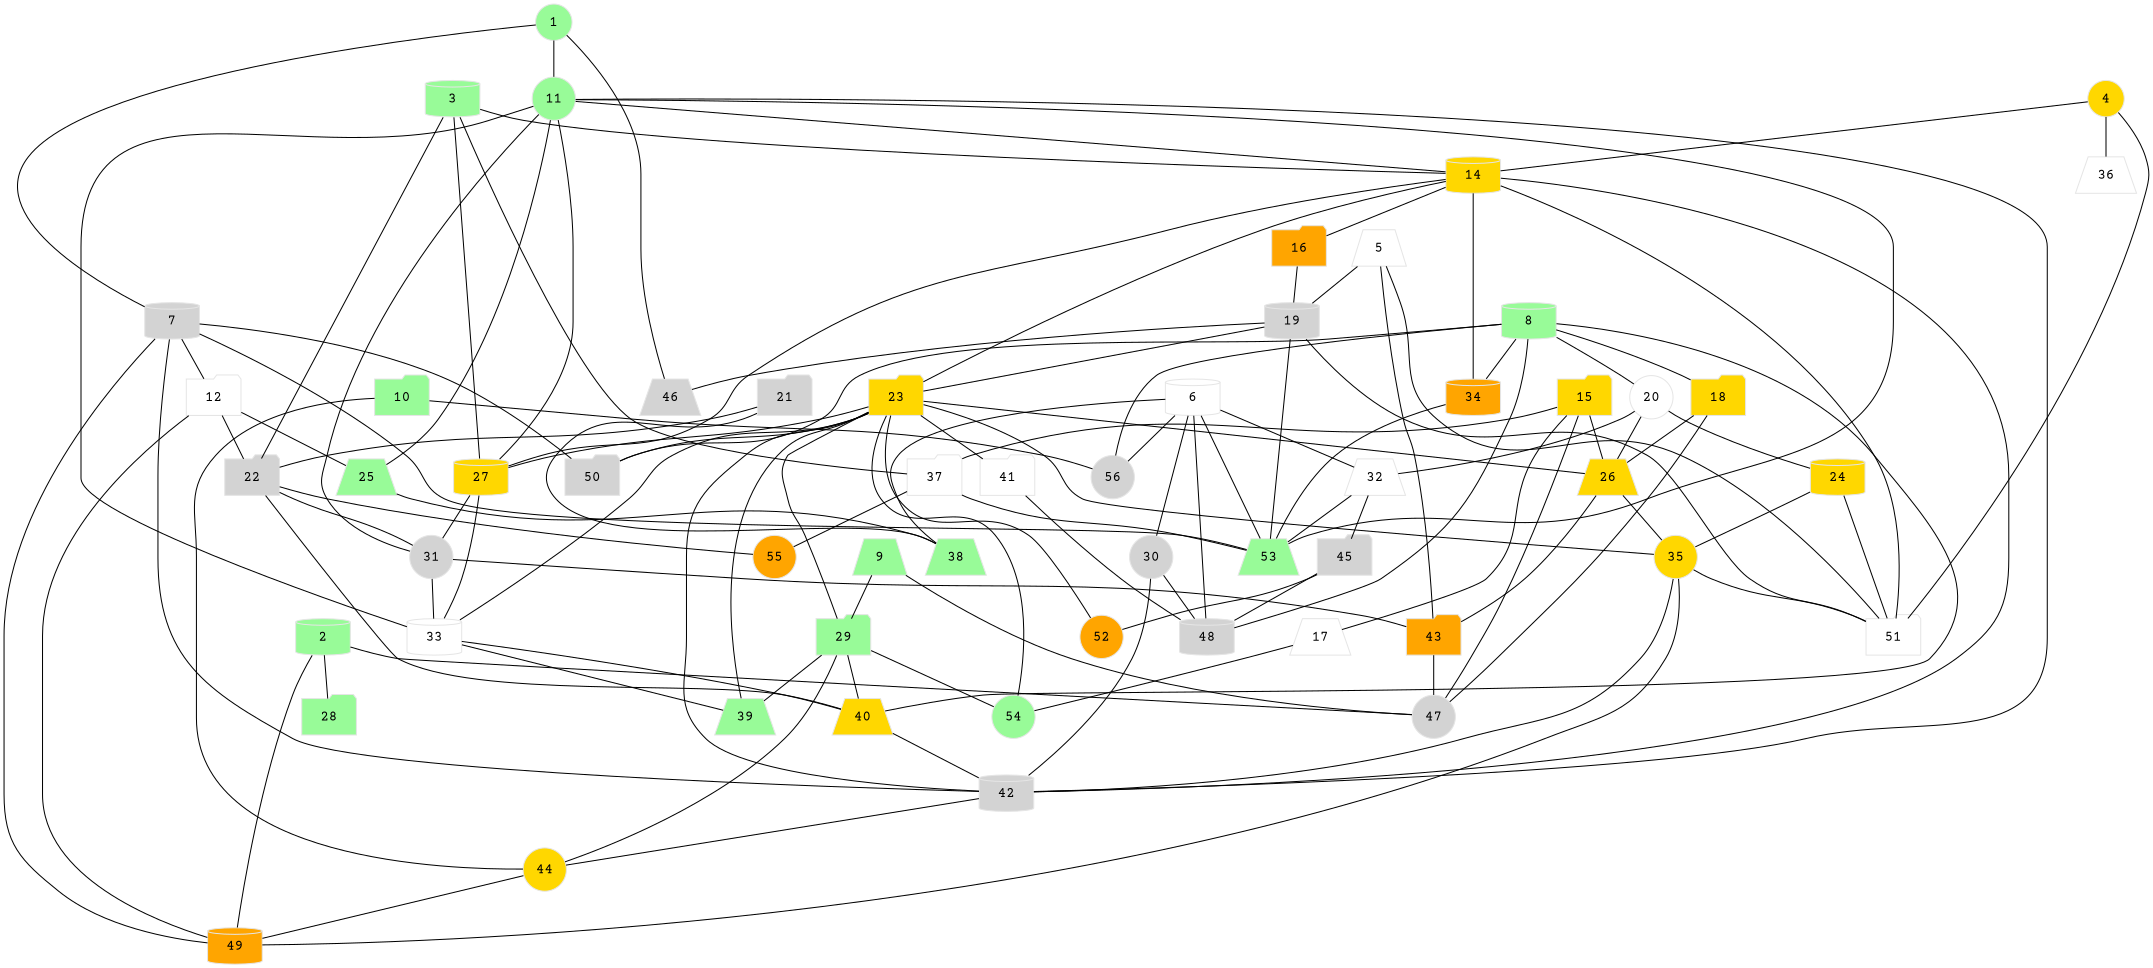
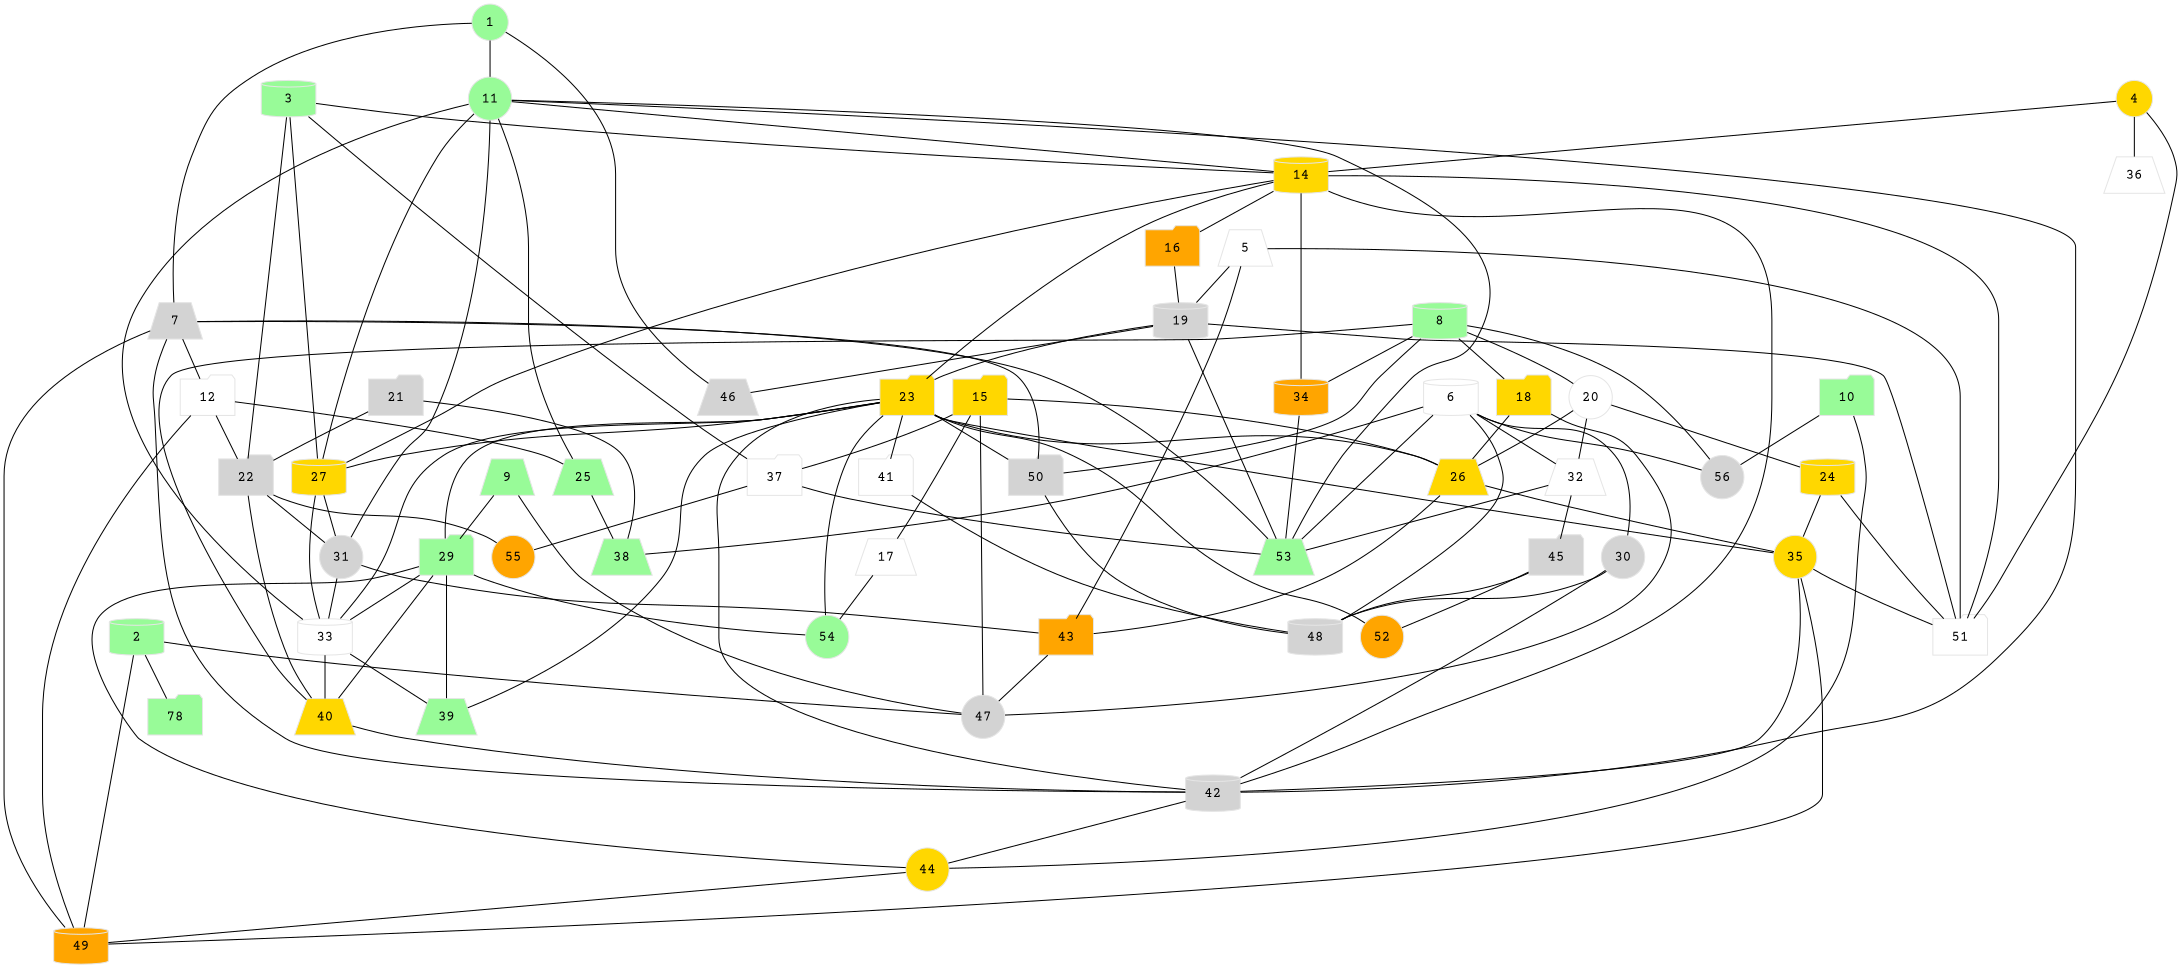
node "7": shape cylinder -> trapezium
edge "8" -- "48": now "50" -- "48"
edge "29" -- "33": added
node "28": label "28" -> "78"
